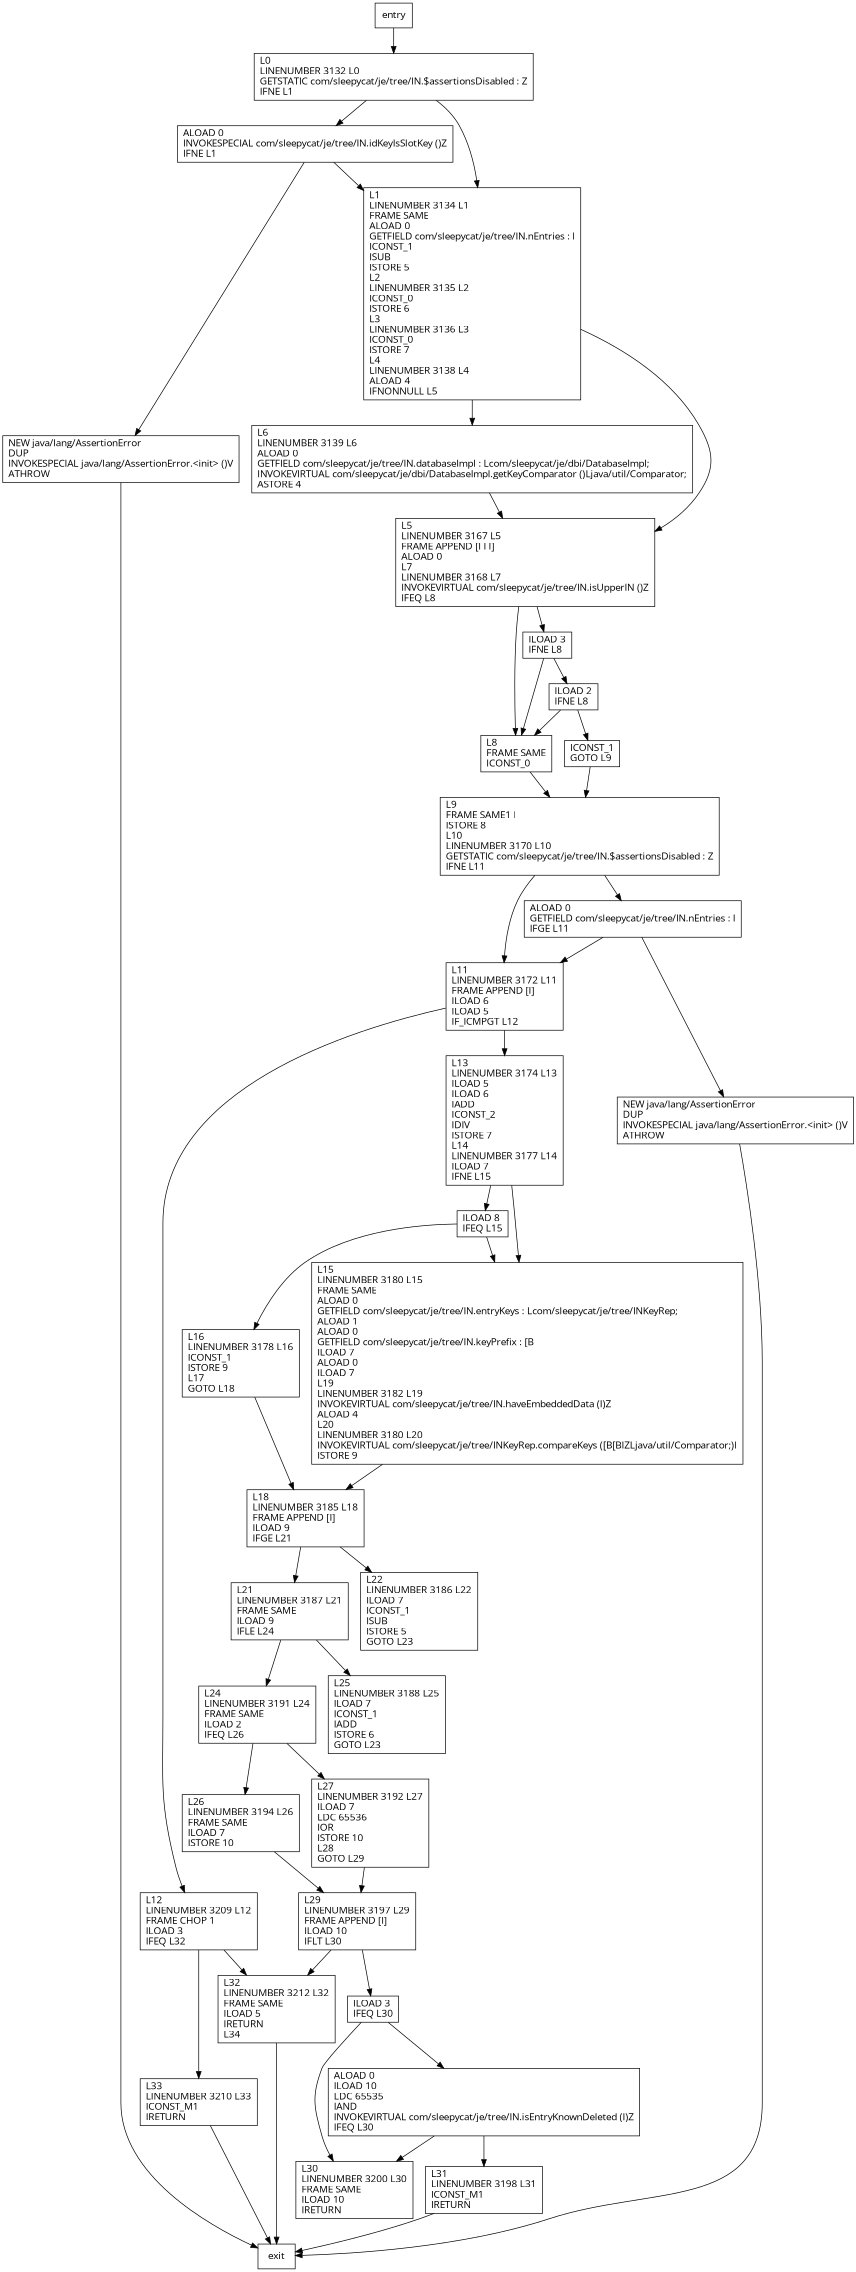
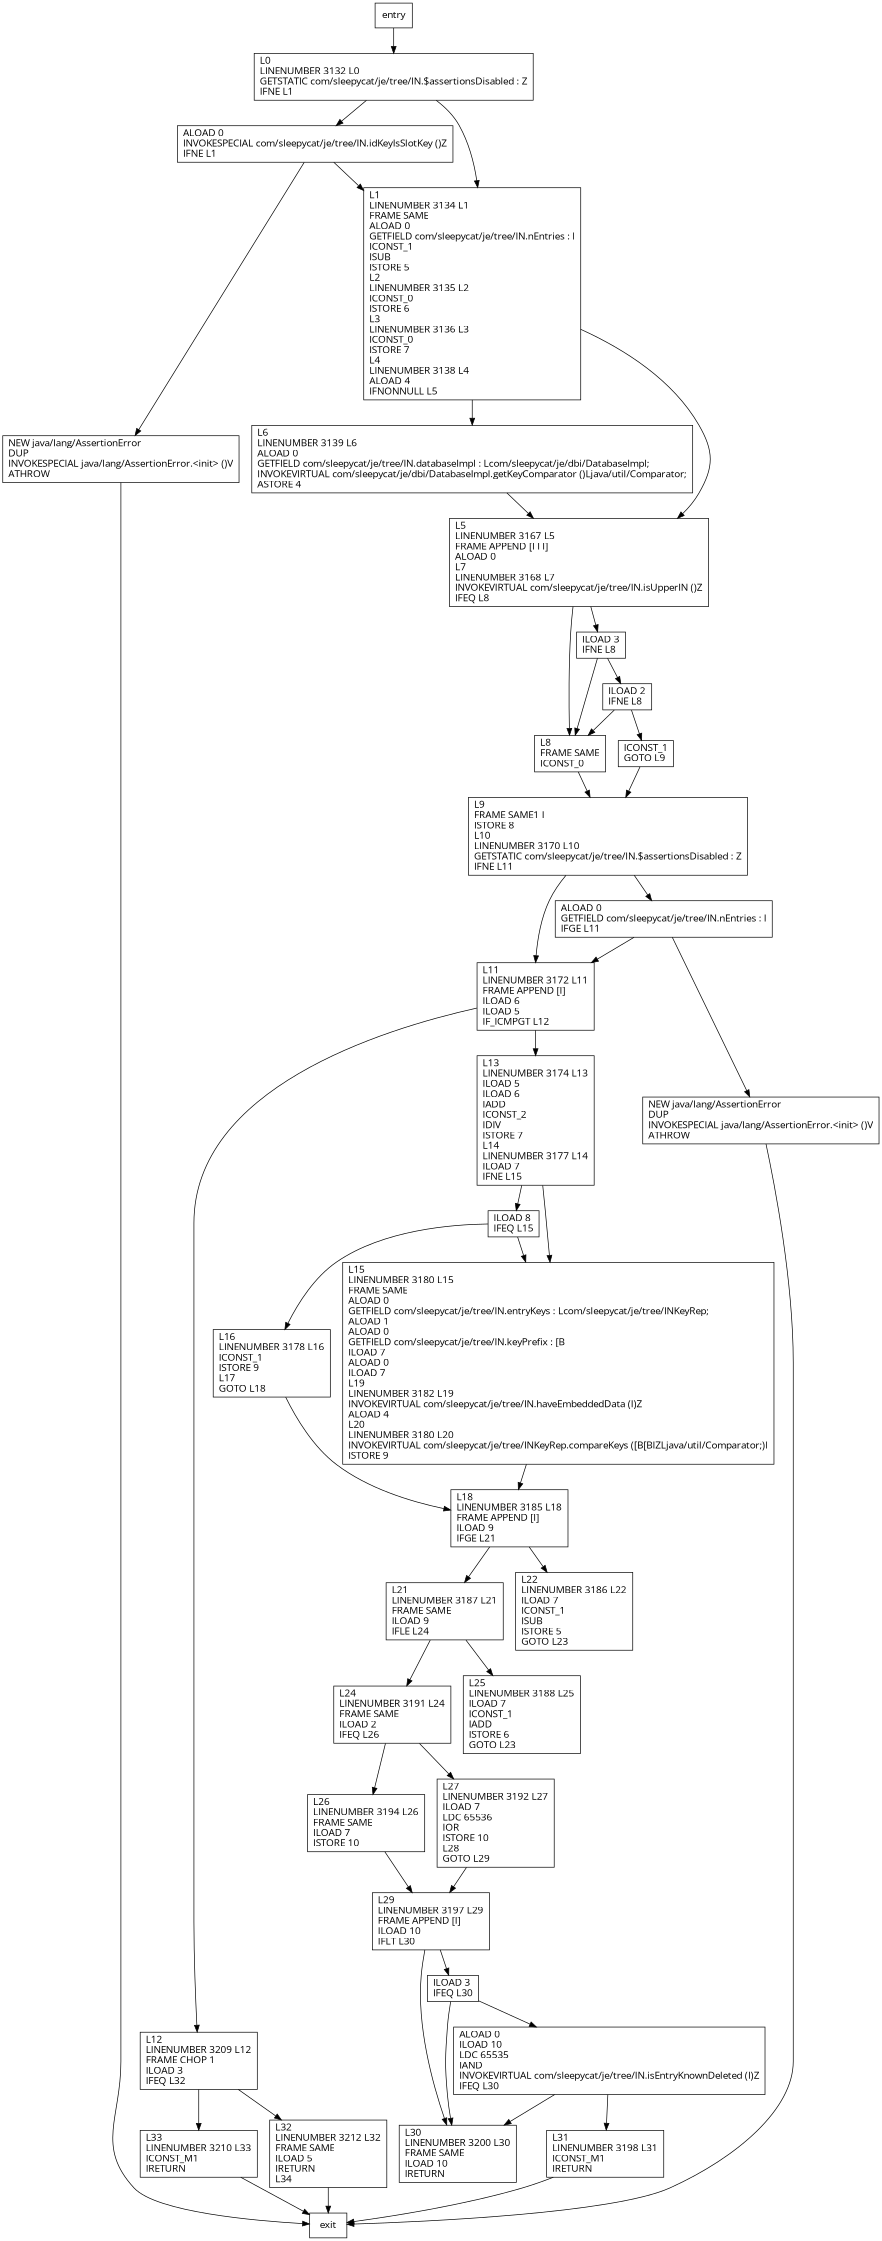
edge "L29 LINENUMBER 3197 L29 FRAME APPEND [I] ILOAD 10 IFLT L30" -> "L32 LINENUMBER 3212 L32 FRAME SAME ILOAD 5 IRETURN L34": now "L29 LINENUMBER 3197 L29 FRAME APPEND [I] ILOAD 10 IFLT L30" -> "L30 LINENUMBER 3200 L30 FRAME SAME ILOAD 10 IRETURN"
